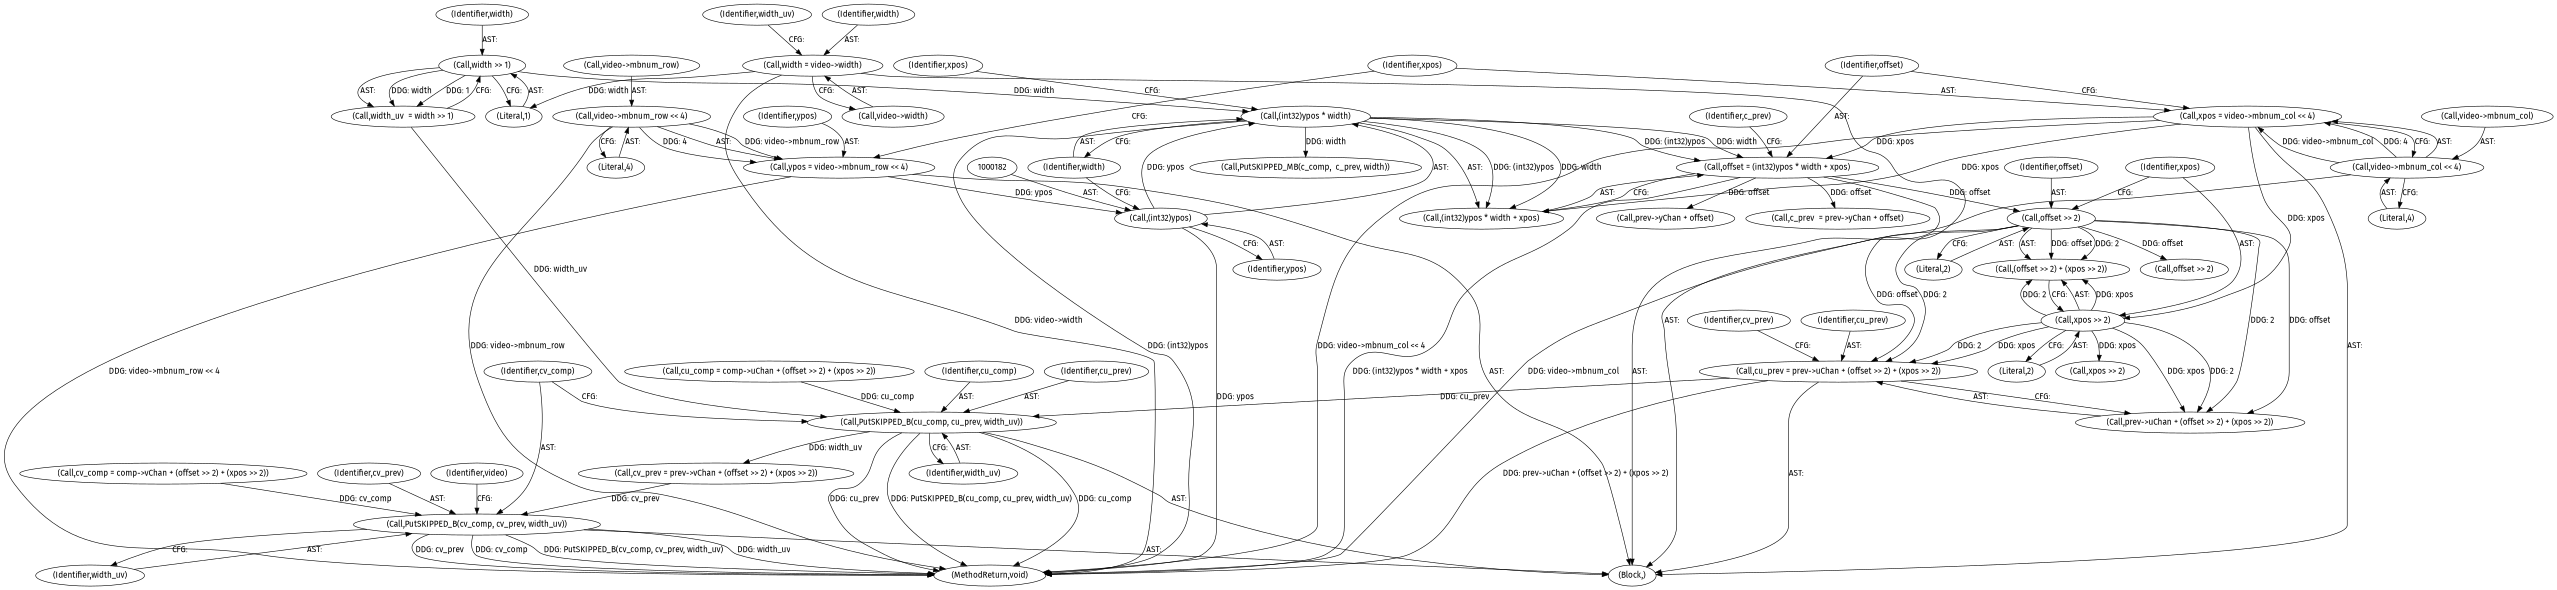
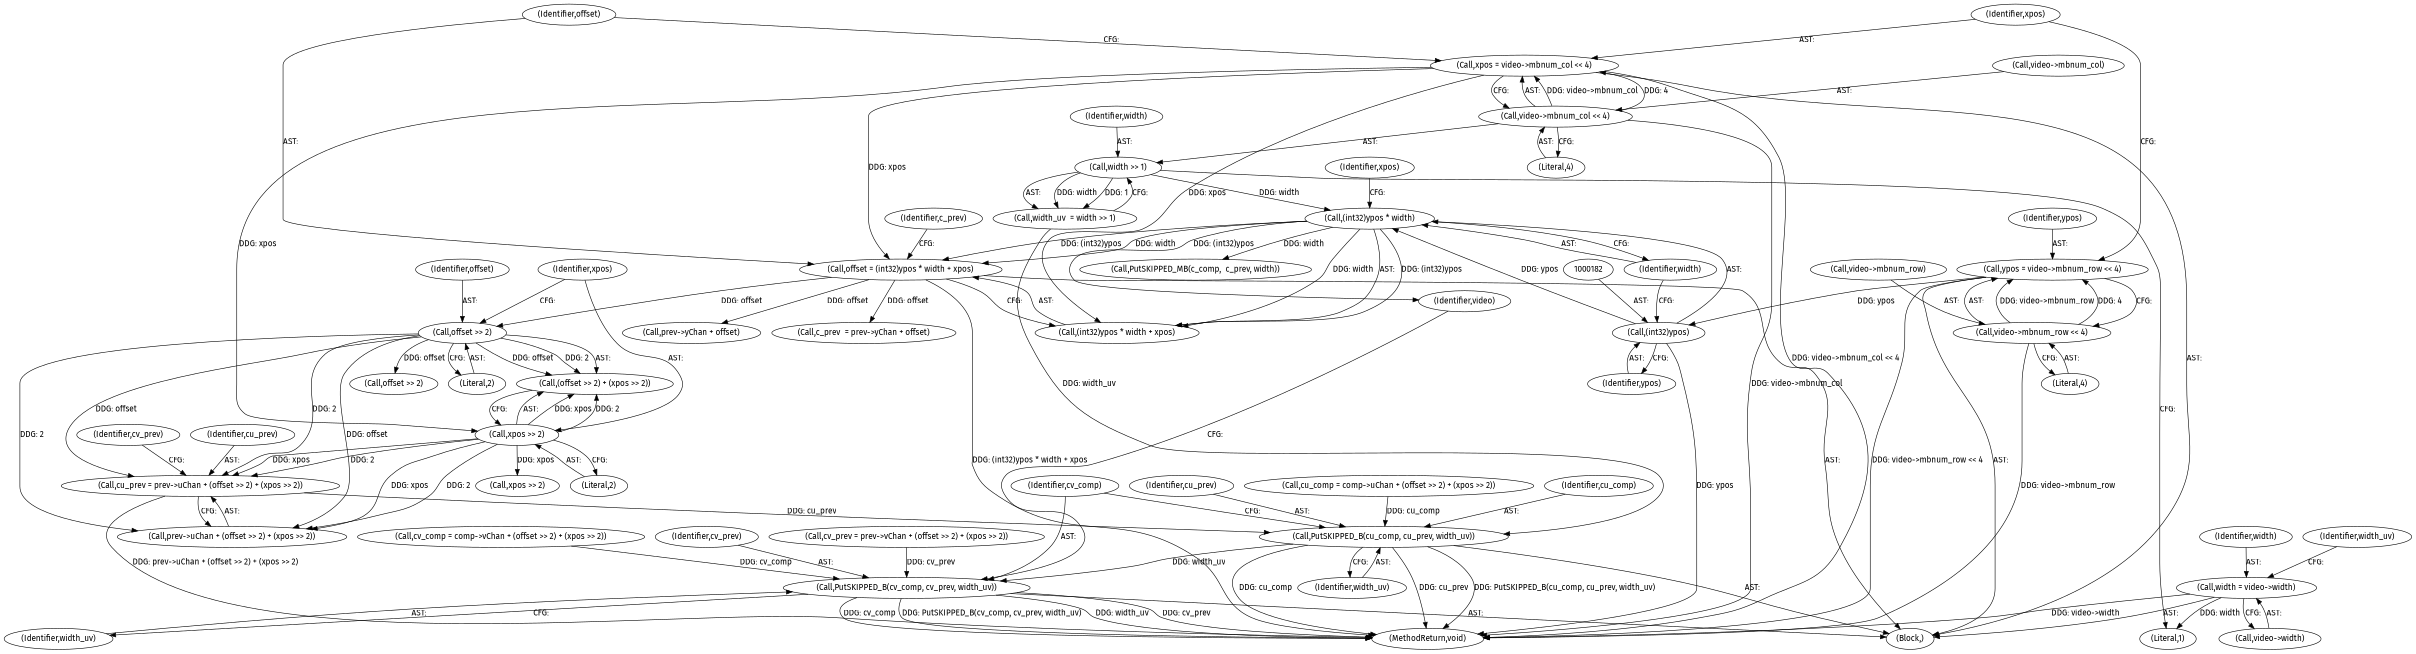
edge "(Literal,1)" -> "(Call,width >> 1)": now "(Call,video->mbnum_col << 4)" -> "(Call,width >> 1)"
edge "(Call,(int32)ypos * width)" -> "(MethodReturn,void)": now "(Call,(int32)ypos * width)" -> "(Identifier,video)"
edge "(Call,ypos = video->mbnum_row << 4)" -> "(Call,video->mbnum_row << 4)": added, label "CFG:"
edge "(Call,PutSKIPPED_B(cu_comp, cu_prev, width_uv))" -> "(Call,cv_prev = prev->vChan + (offset >> 2) + (xpos >> 2))": now "(Call,PutSKIPPED_B(cu_comp, cu_prev, width_uv))" -> "(Call,PutSKIPPED_B(cv_comp, cv_prev, width_uv))"
edge "(Call,cu_prev = prev->uChan + (offset >> 2) + (xpos >> 2))" -> "(Block,)": removed, label "AST:"
